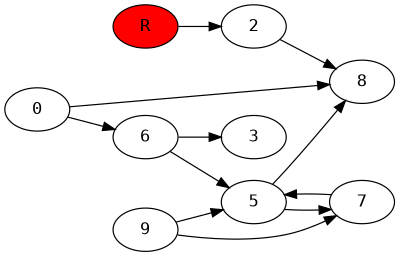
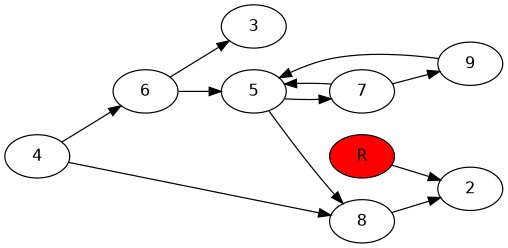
edge "2" -> "8": reversed
node "0": label "0" -> "4"
edge "9" -> "7": reversed
